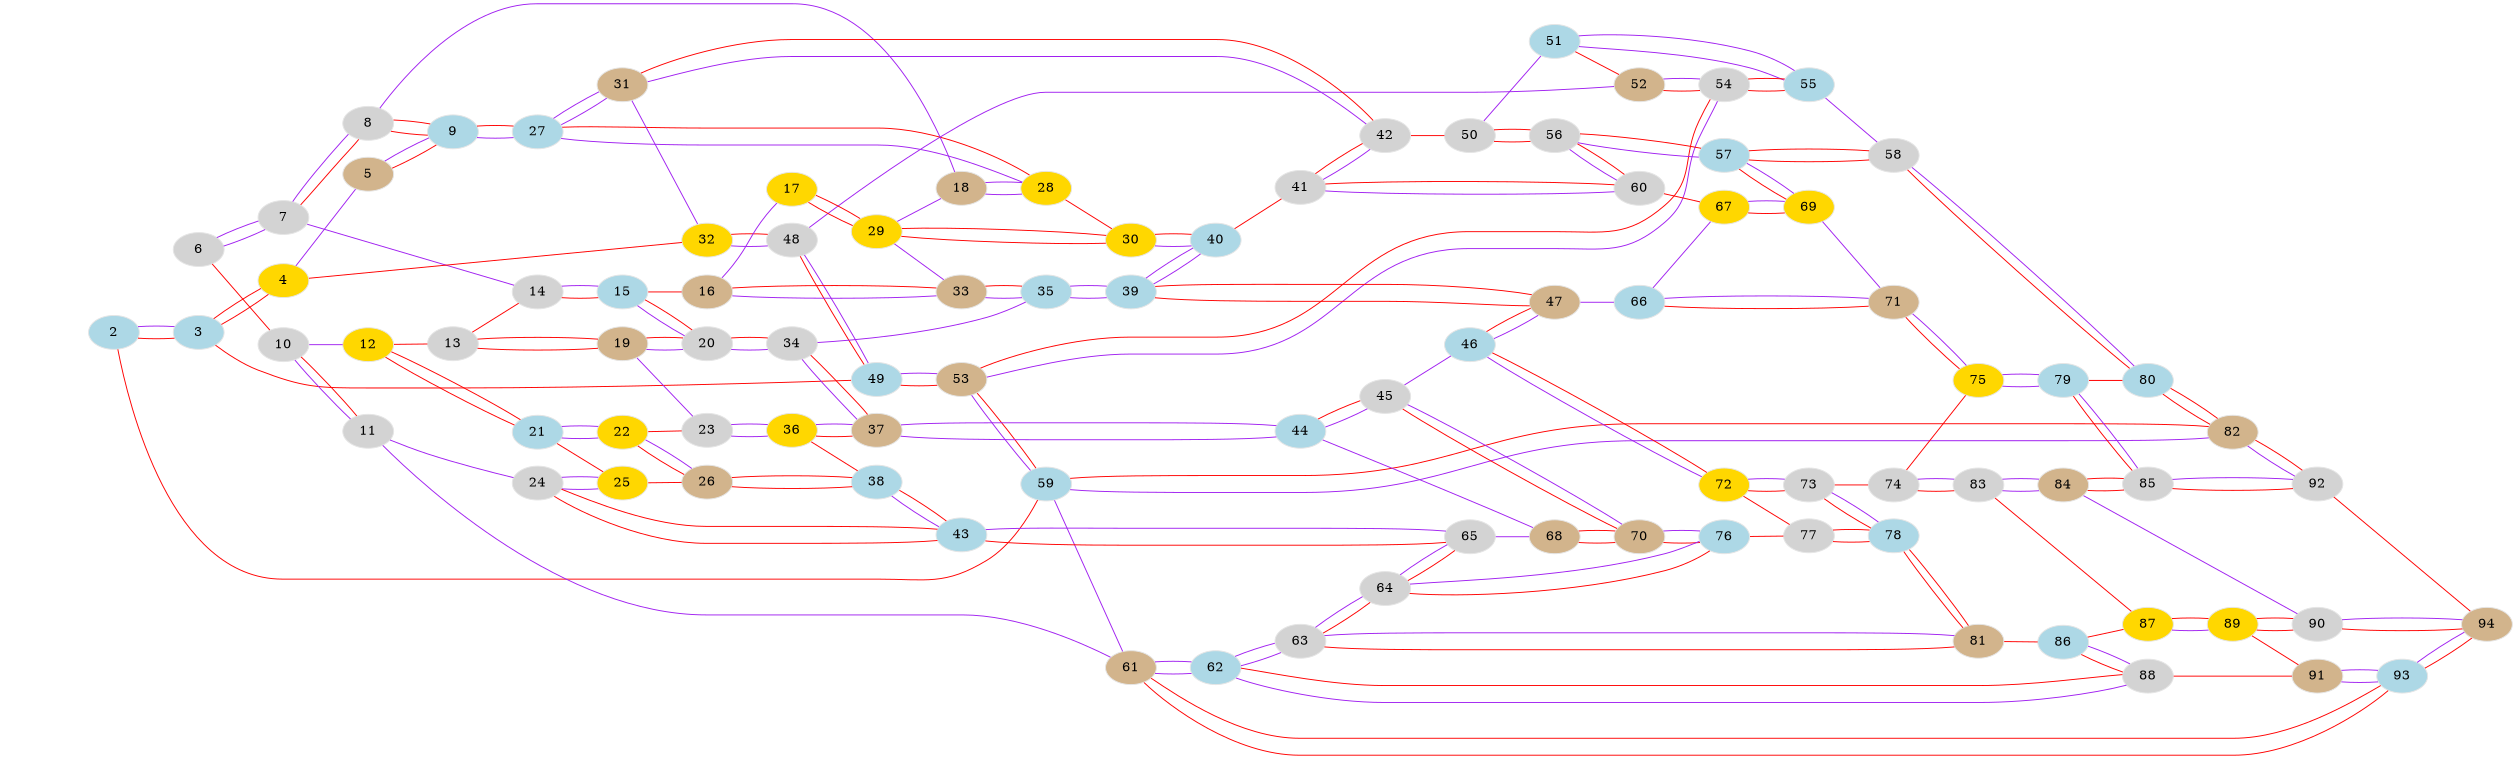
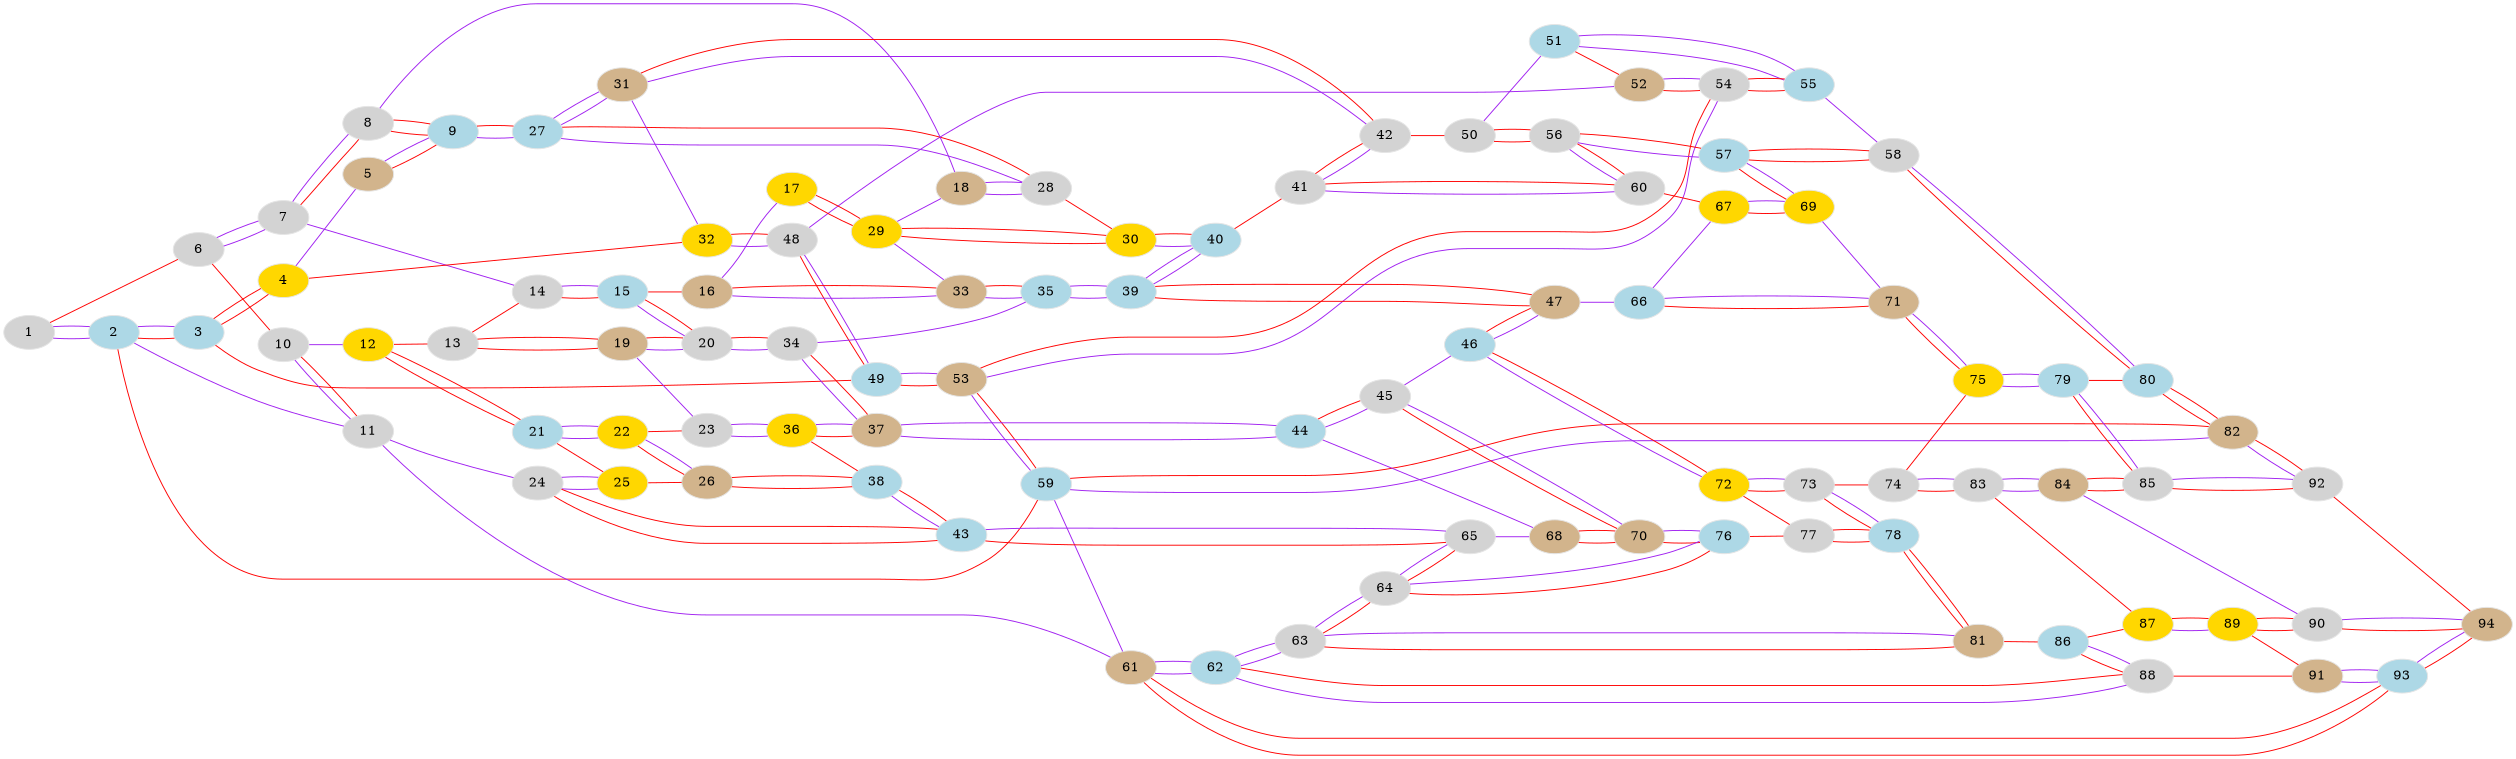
node "28": fillcolor gold -> lightgrey
node "1": added
edge "2" -- "11": added
